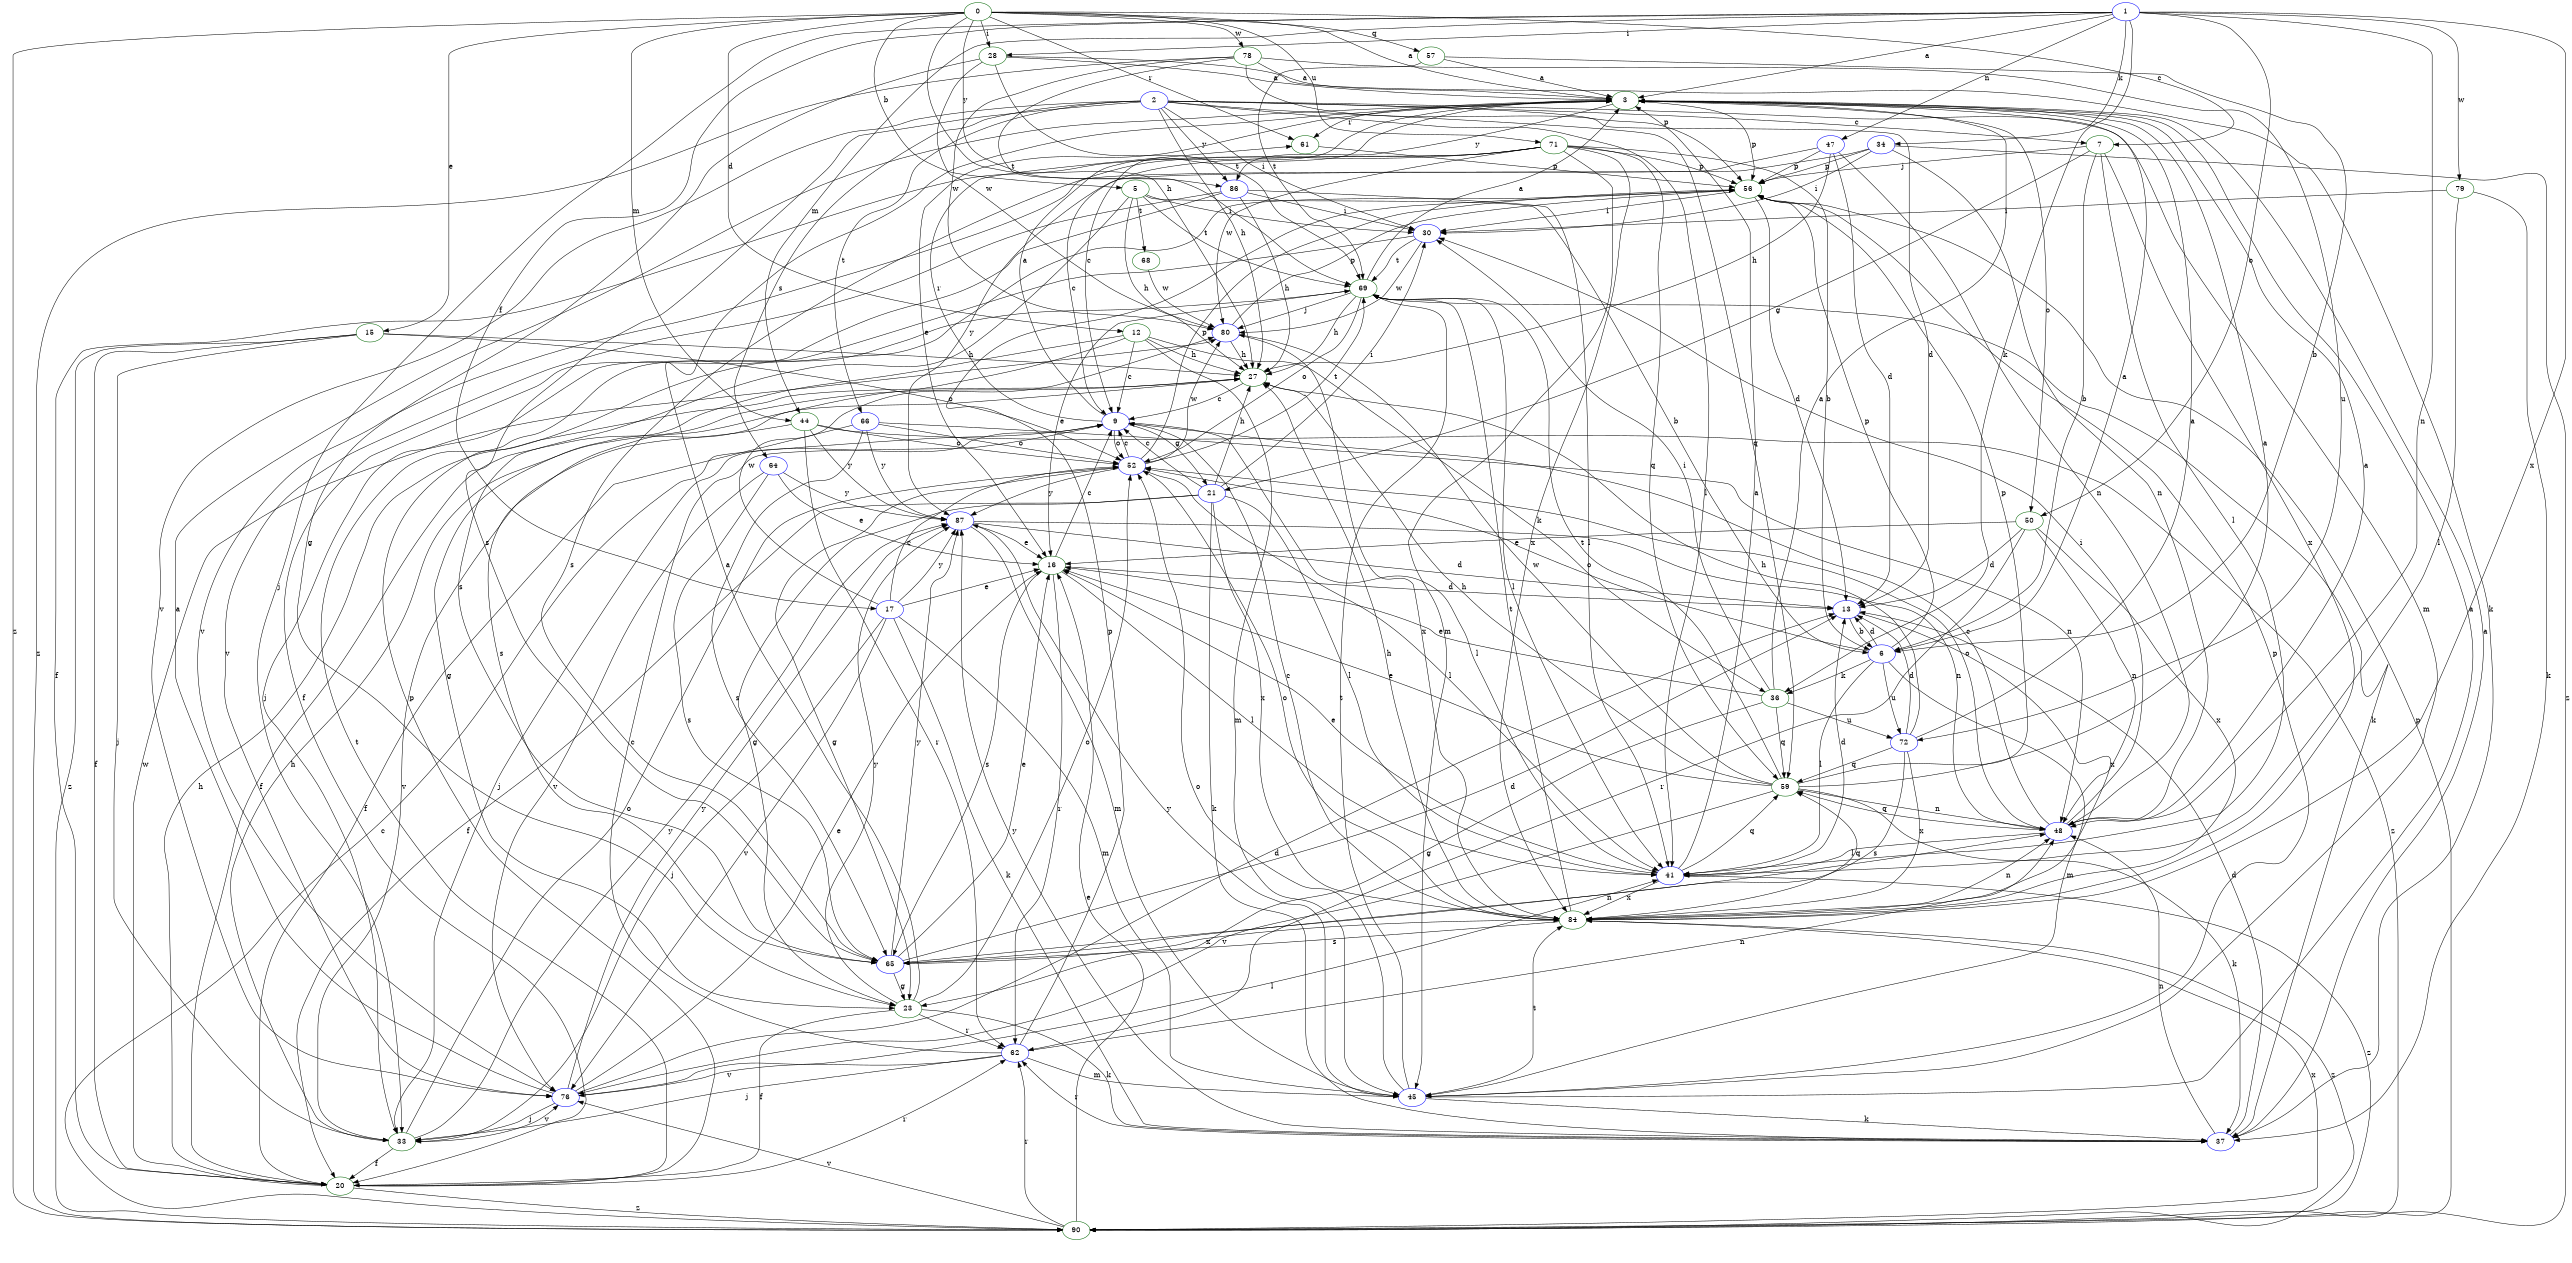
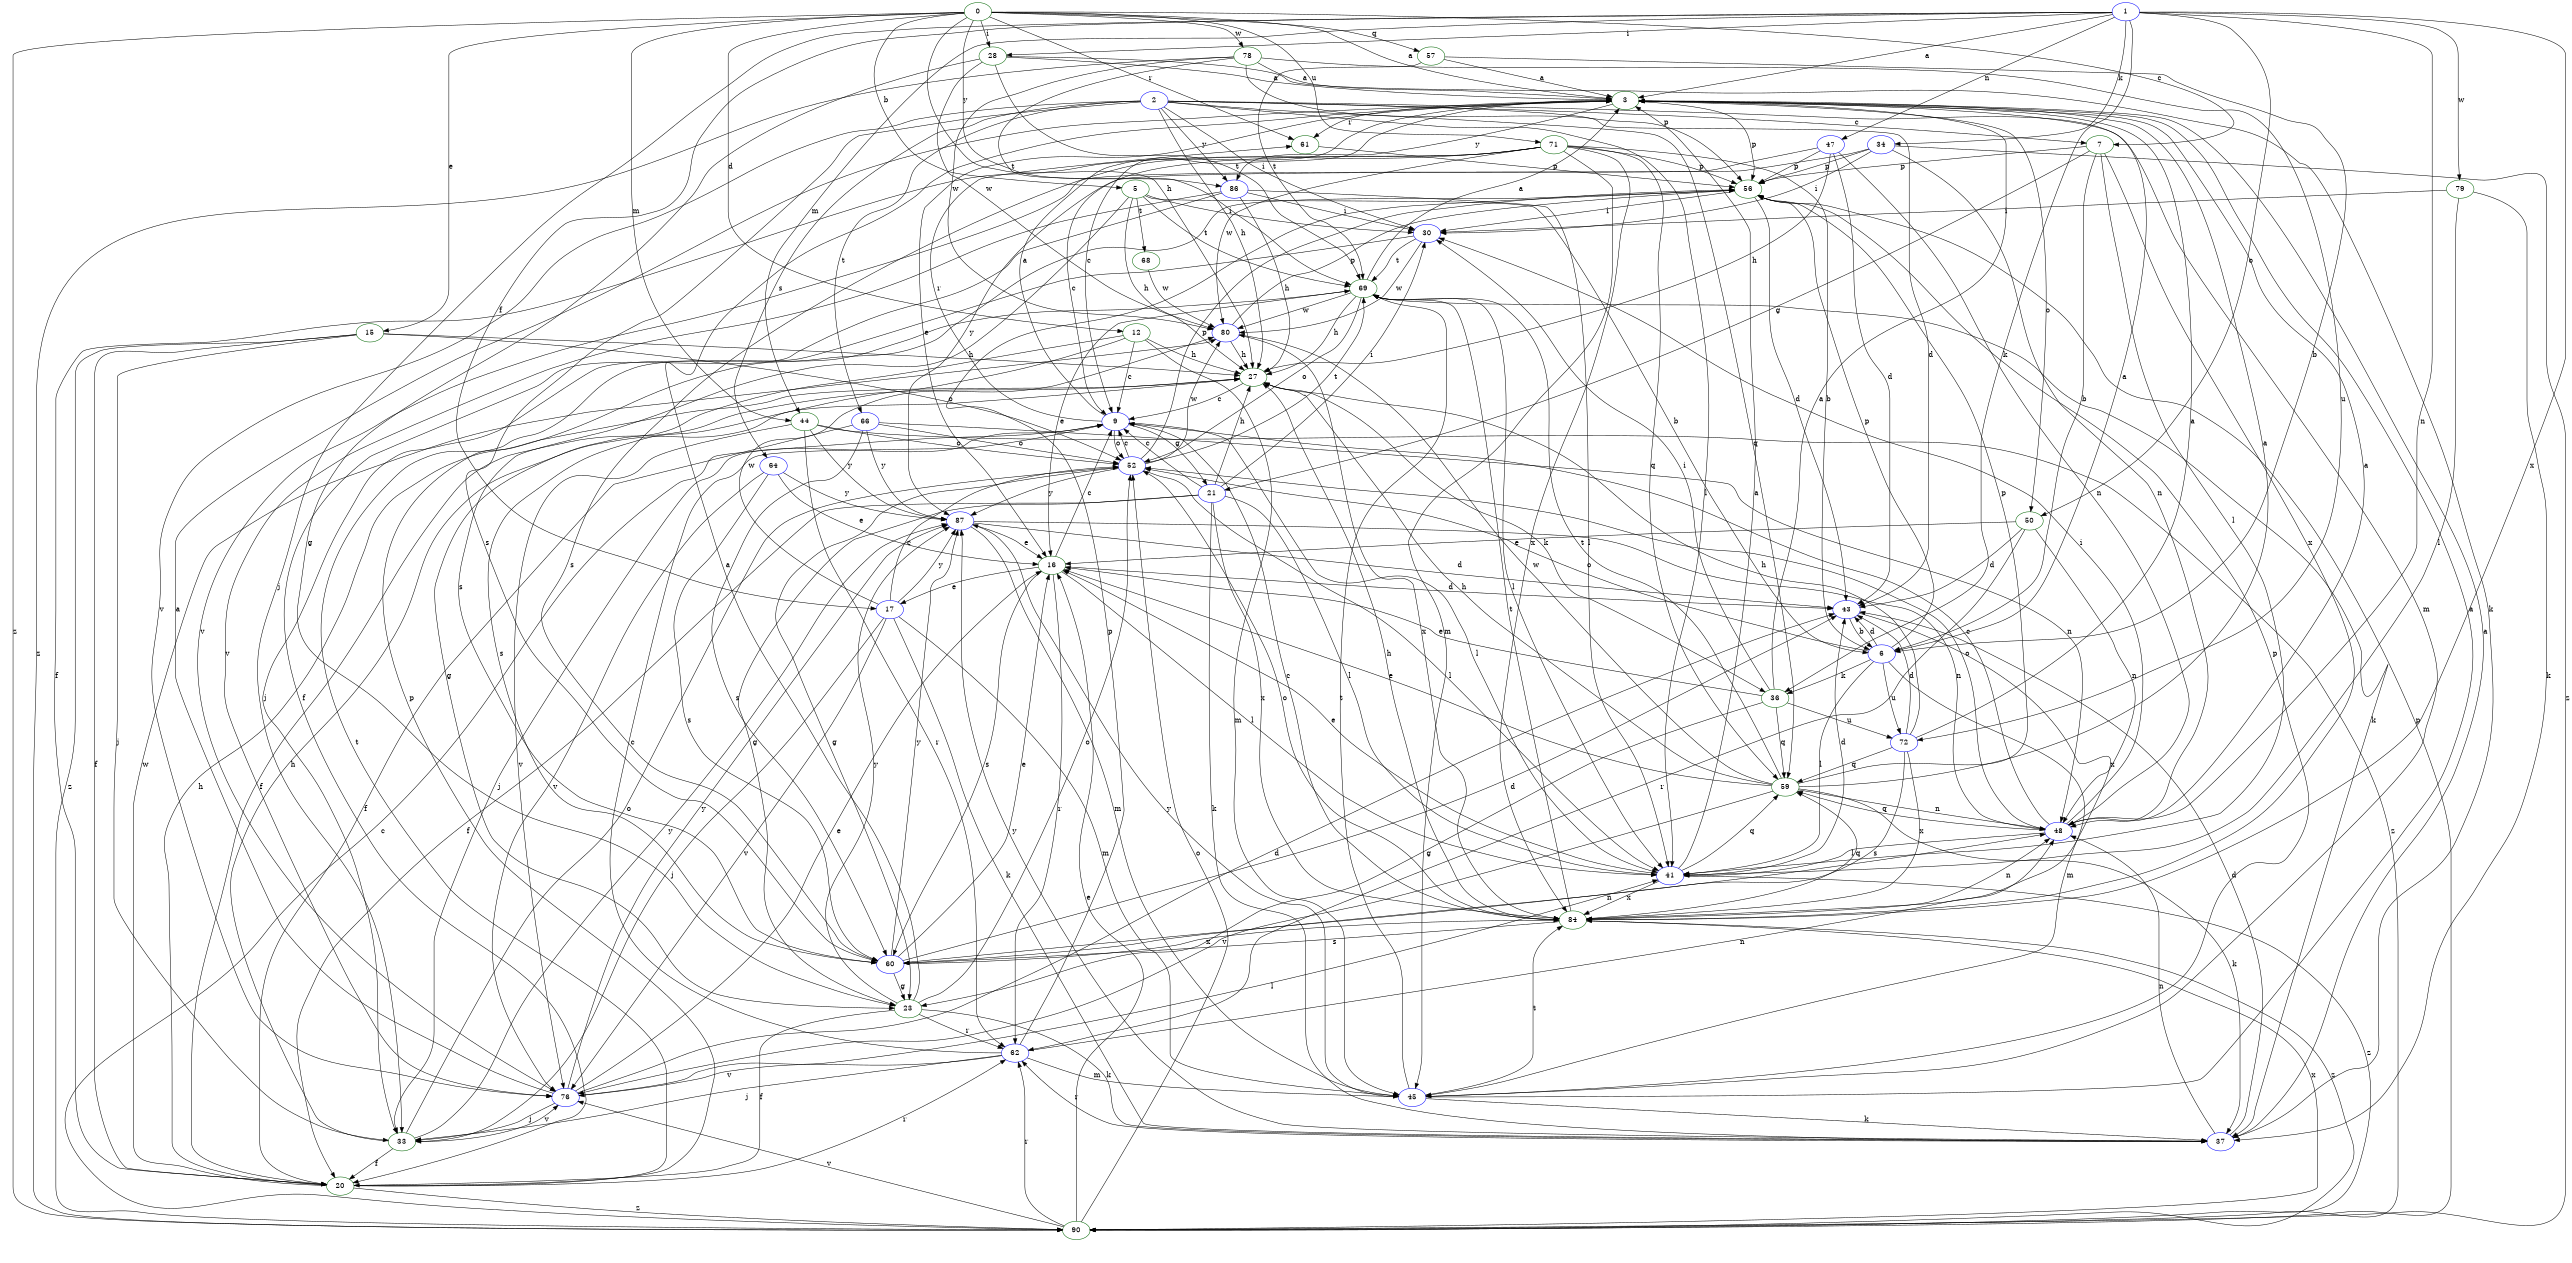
edge "7" -> "56": label "j" -> "p"
edge "69" -> "80": label "j" -> "w"
edge "12" -> "36": now "27" -> "36"
edge "17" -> "16": reversed
node "13": label "13" -> "43"
edge "44" -> "33": now "44" -> "76"
edge "45" -> "52": now "90" -> "52"
edge "50" -> "84": removed, label "x"
node "65": label "65" -> "60"
